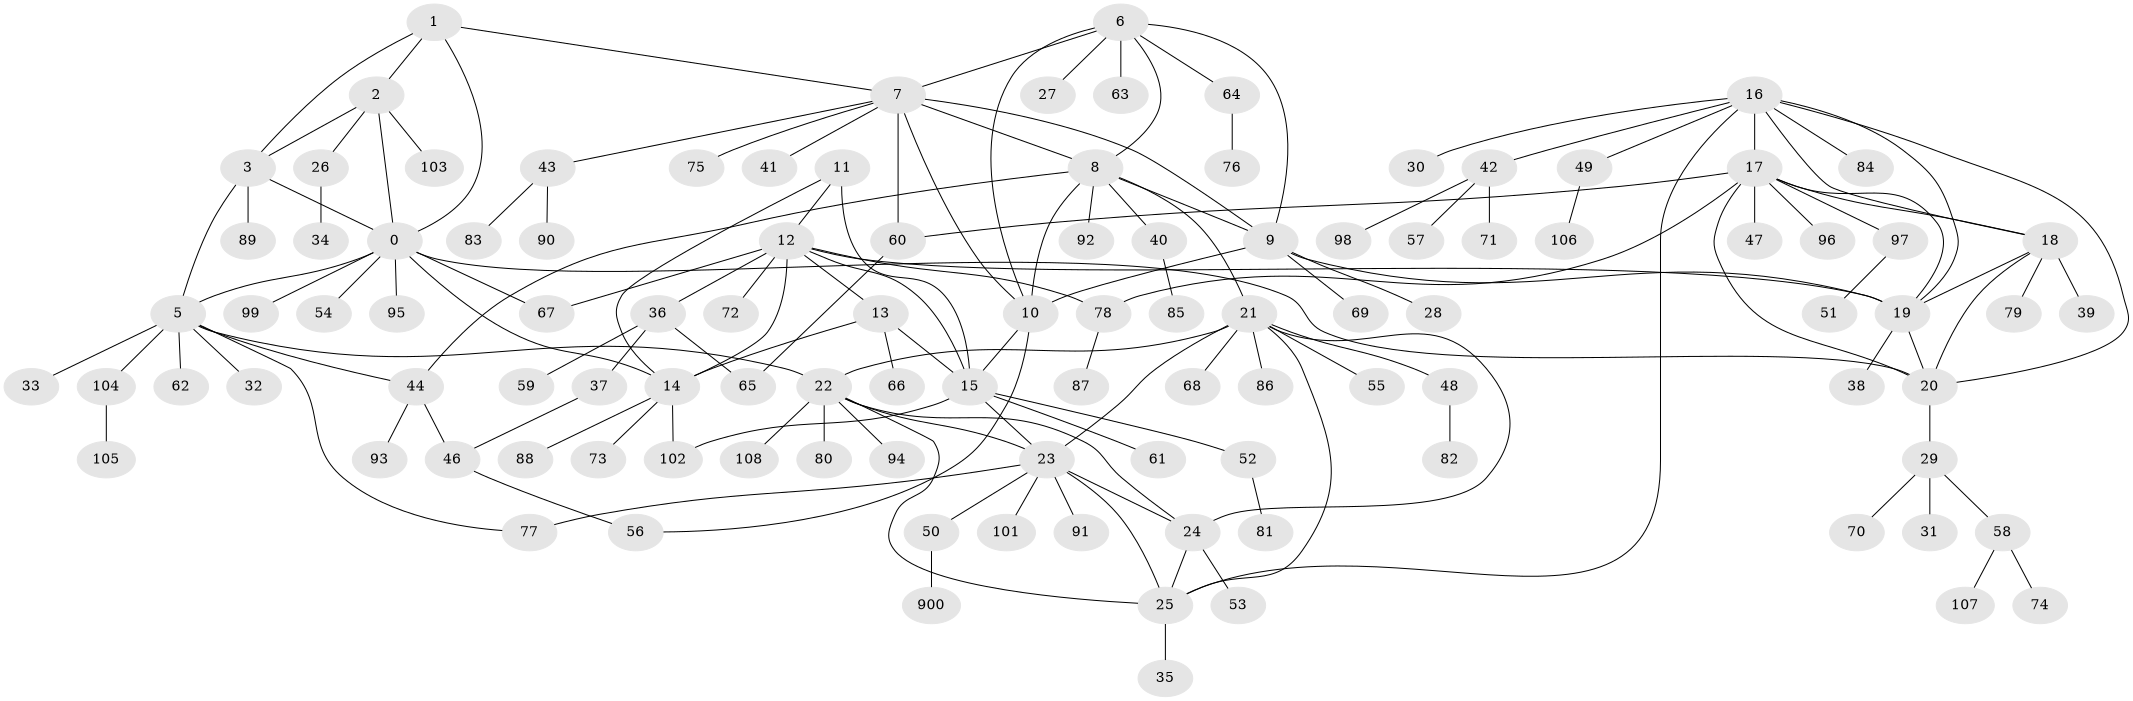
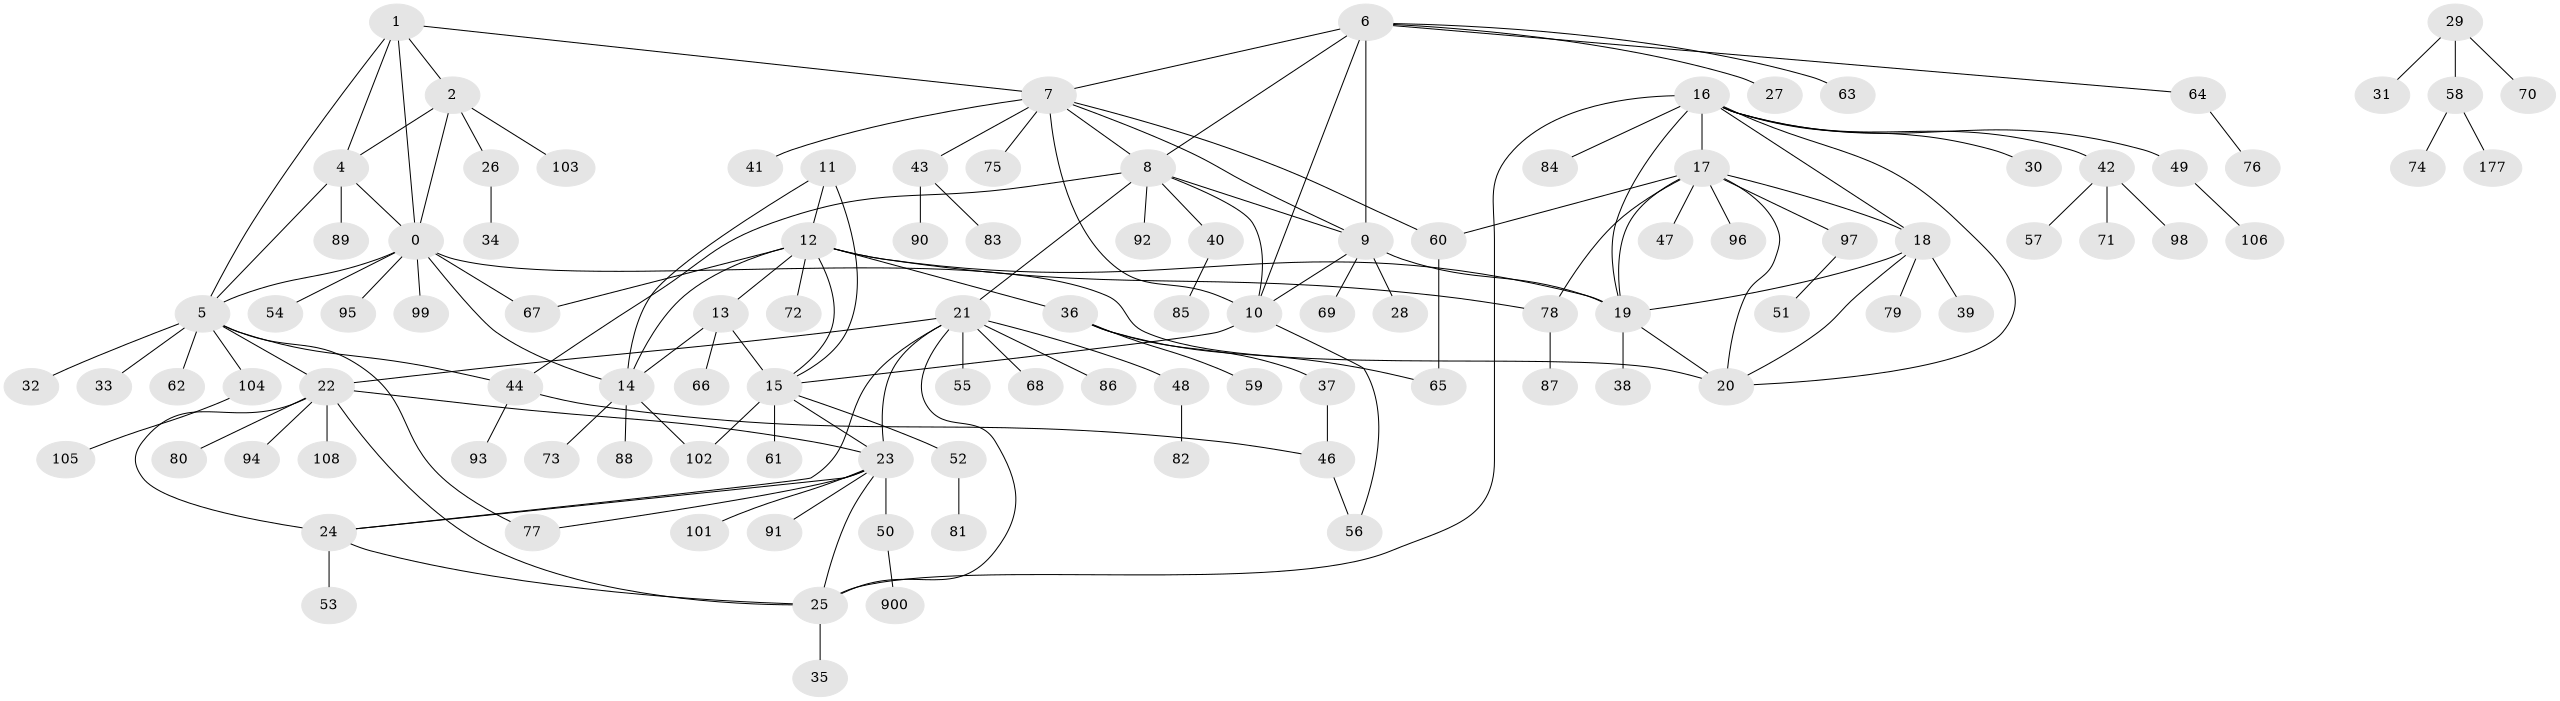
edge "1" -- "5": added
node "3": label "3" -> "4"
edge "20" -- "29": removed
node "107": label "107" -> "177"
